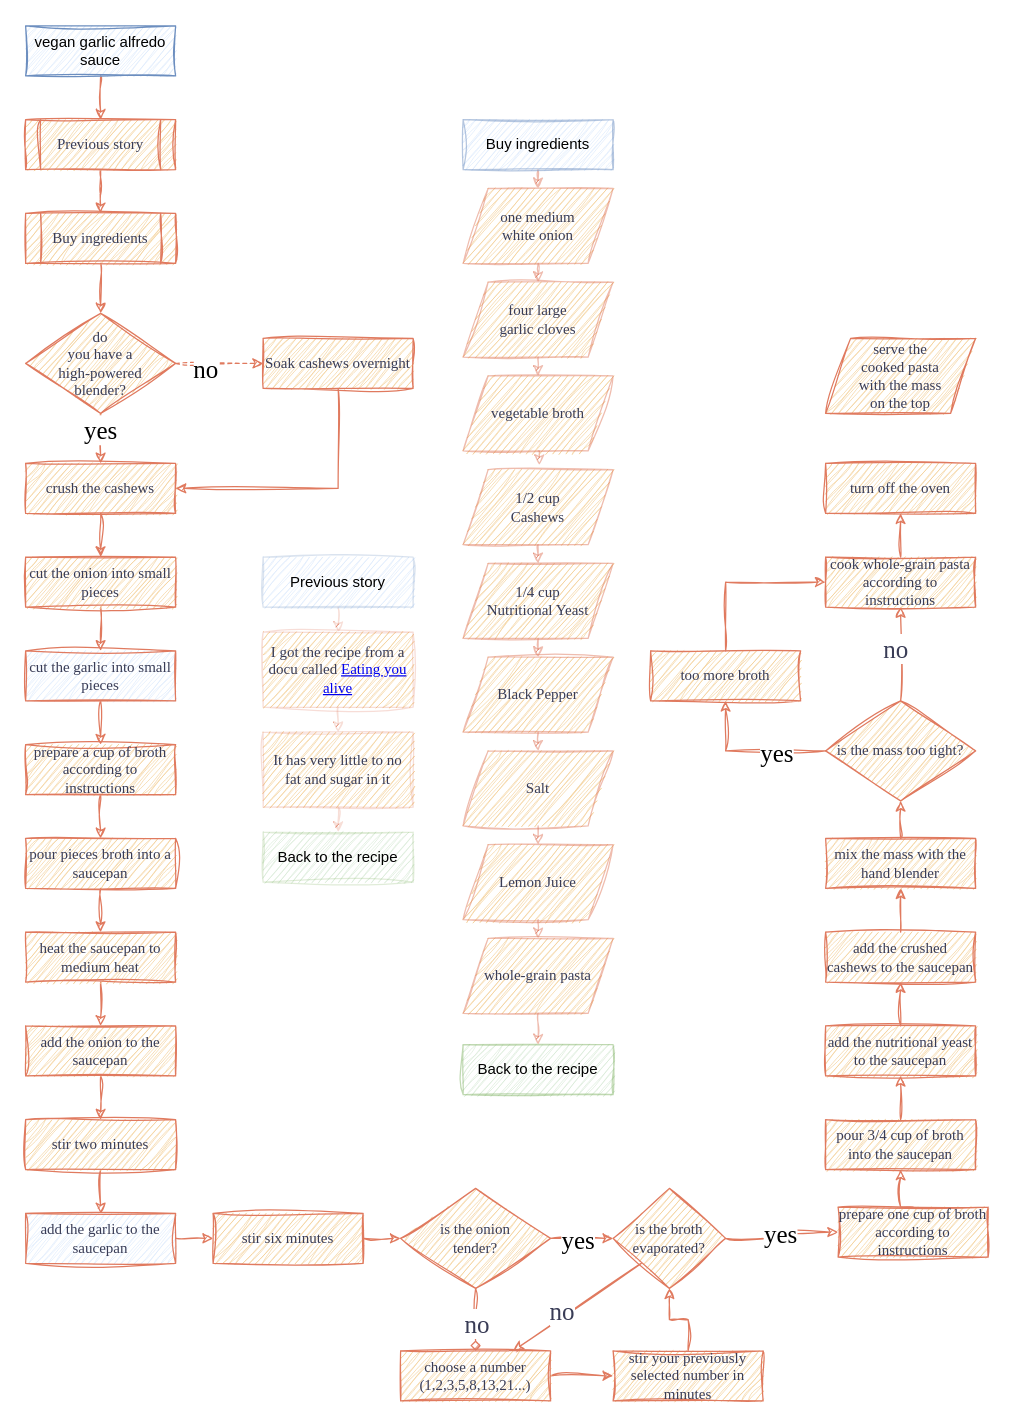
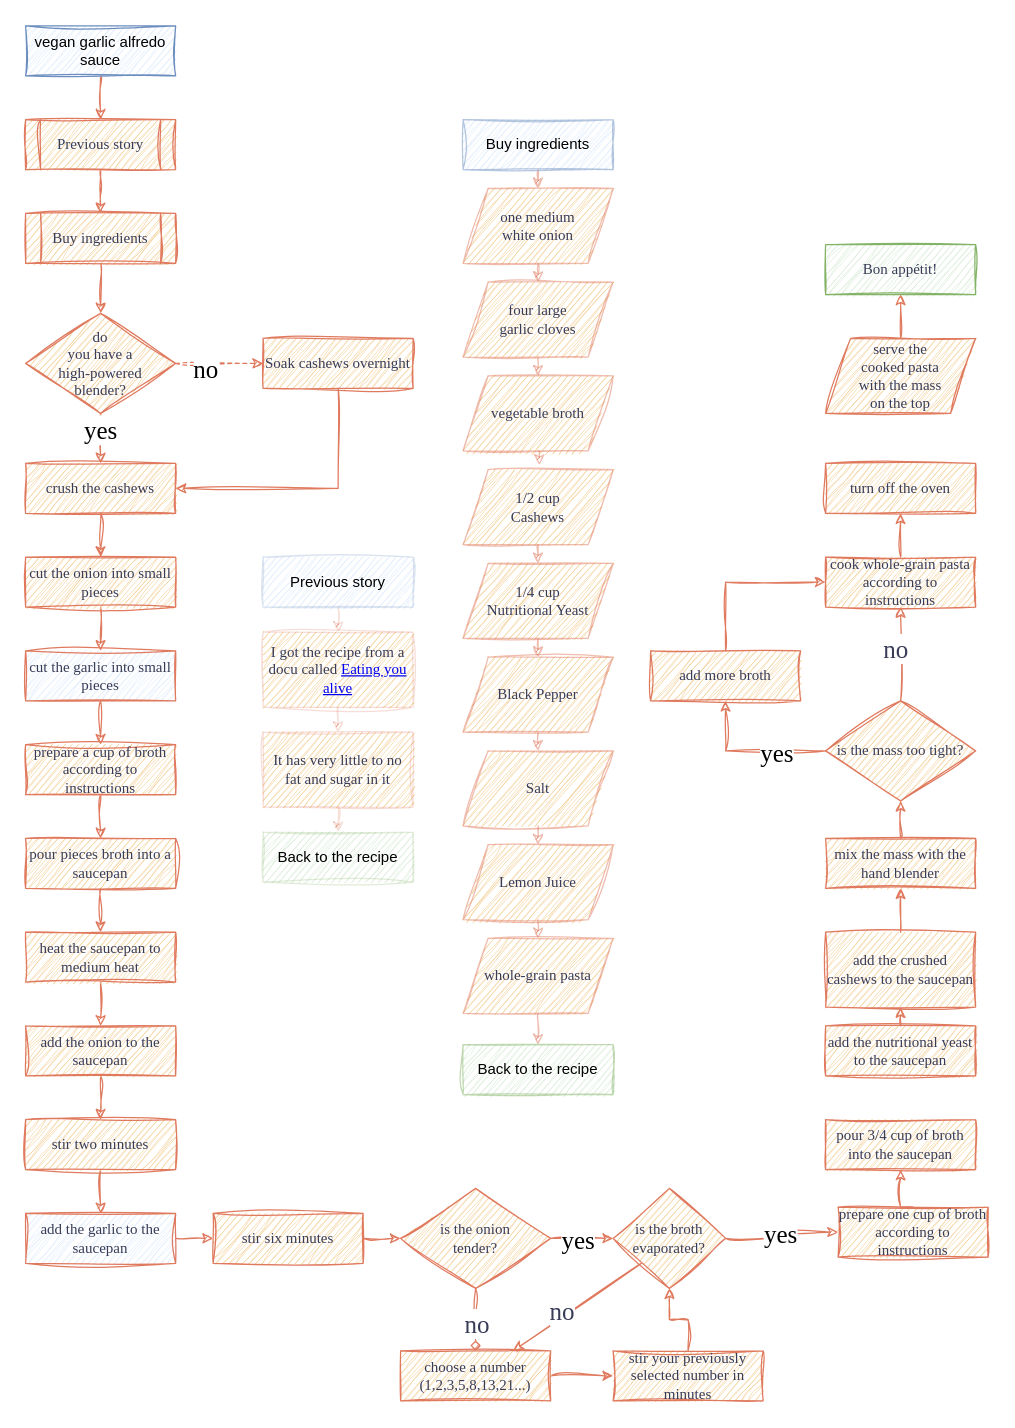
node "Bon appétit!": added
edge "serve the cooked pasta with the mass on the top" -> "Bon appétit!": added
node "too more broth": label "too more broth" -> "add more broth"
node "add the crushed cashews to the saucepan": size 150x50 -> 150x75
edge "pour 3/4 cup of broth into the saucepan" -> "add the nutritional yeast to the saucepan": removed
